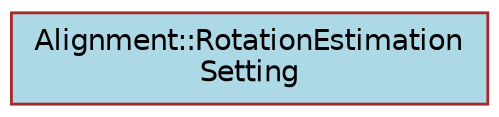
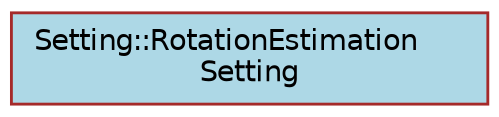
node "Alignment::RotationEstimation Setting": label "Alignment::RotationEstimation Setting" -> "Setting::RotationEstimation Setting"
